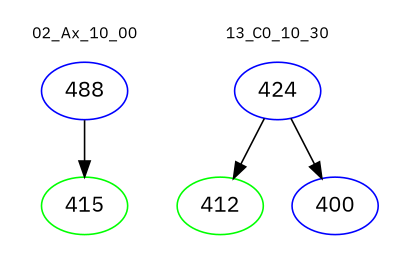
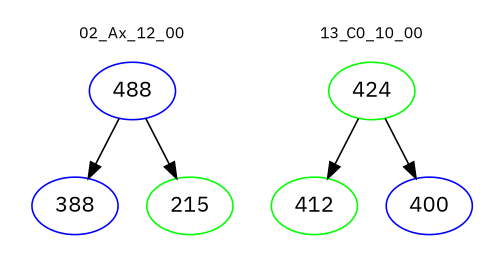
cluster "02_Ax_10_00": label "02_Ax_10_00" -> "02_Ax_12_00"
cluster "13_C0_10_30": label "13_C0_10_30" -> "13_C0_10_00"
node "424": color blue -> green
node "388": added
node "415": label "415" -> "215"
